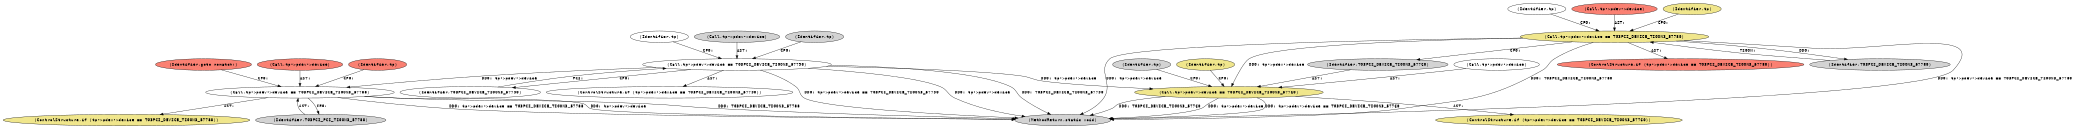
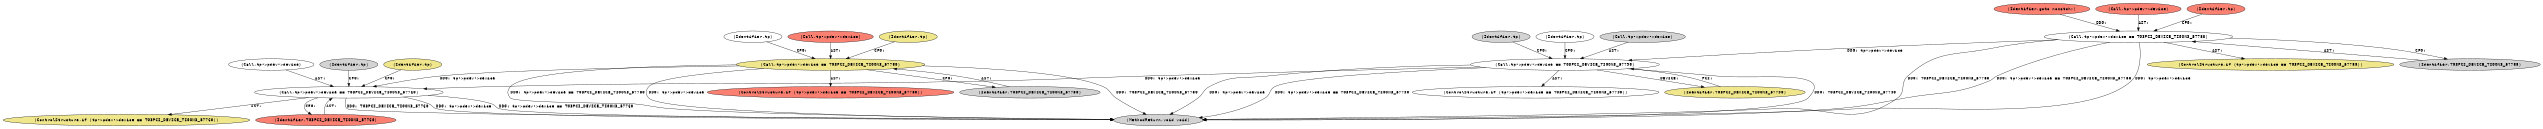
edge "(Call,tp->pdev->device == TG3PCI_DEVICE_TIGON3_57780)" -> "(Identifier,TG3PCI_DEVICE_TIGON3_57760)": now "(Call,tp->pdev->device == TG3PCI_DEVICE_TIGON3_57760)" -> "(Identifier,TG3PCI_DEVICE_TIGON3_57760)"
edge "(Identifier,TG3PCI_DEVICE_TIGON3_57780)" -> "(Call,tp->pdev->device == TG3PCI_DEVICE_TIGON3_57780)": label "TIGON: " -> "AST: "
edge "(Call,tp->pdev->device == TG3PCI_DEVICE_TIGON3_57780)" -> "(Identifier,TG3PCI_DEVICE_TIGON3_57780)": label "DDG: " -> "CFG: "
node "(Identifier,TG3PCI_DEVICE_TIGON3_57760)": fillcolor lightgrey -> salmon
edge "(Call,tp->pdev->device == TG3PCI_DEVICE_TIGON3_57790)" -> "(Call,tp->pdev->device == TG3PCI_DEVICE_TIGON3_57788)": reversed
edge "(Identifier,goto nomatch;)" -> "(Call,tp->pdev->device == TG3PCI_DEVICE_TIGON3_57788)": label "CFG: " -> "DDG: "
edge "(Call,tp->pdev->device == TG3PCI_DEVICE_TIGON3_57790)" -> "(Identifier,TG3PCI_DEVICE_TIGON3_57790)": label "CFG: " -> "DEVICE: "
node "(Identifier,TG3PCI_DEVICE_TIGON3_57790)": fillcolor white -> khaki
node "(Call,tp->pdev->device == TG3PCI_DEVICE_TIGON3_57760)": fillcolor khaki -> white
node "(Identifier,TG3PCI_PCI_TIGON3_57788)": label "(Identifier,TG3PCI_PCI_TIGON3_57788)" -> "(Identifier,TG3PCI_DEVICE_TIGON3_57788)"
node "(MethodReturn,static void)": label "(MethodReturn,static void)" -> "(MethodReturn,void void)"
